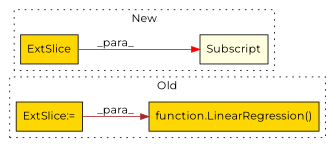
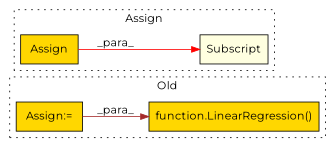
cluster "New": label "New" -> "Assign"
node "ExtSlice": label "ExtSlice" -> "Assign"
node "ExtSlice:=": label "ExtSlice:=" -> "Assign:="
